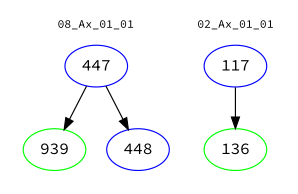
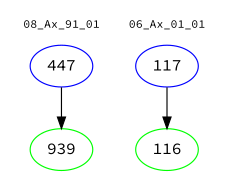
cluster "08_Ax_01_01": label "08_Ax_01_01" -> "08_Ax_91_01"
cluster "02_Ax_01_01": label "02_Ax_01_01" -> "06_Ax_01_01"
node "448": removed
node "136": label "136" -> "116"
